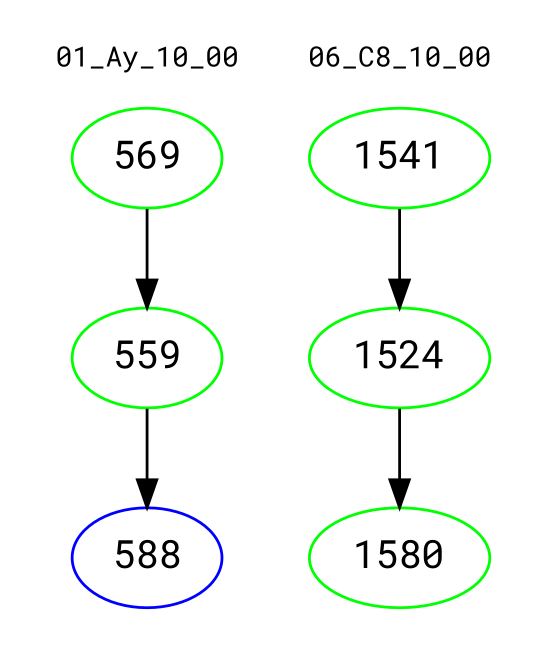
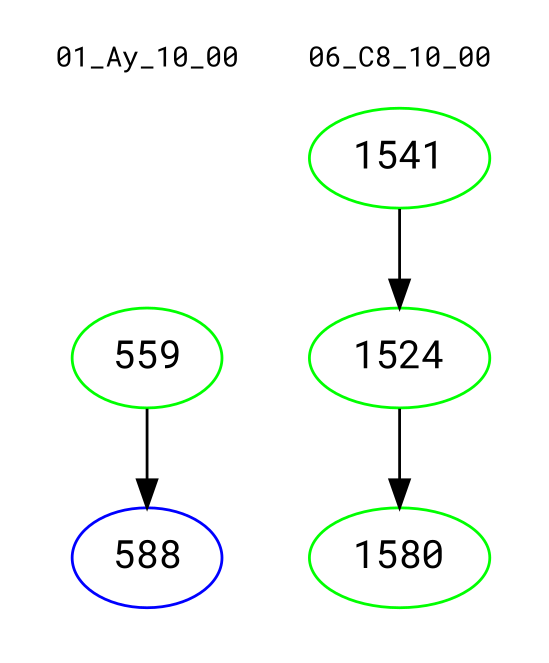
node "569": removed
